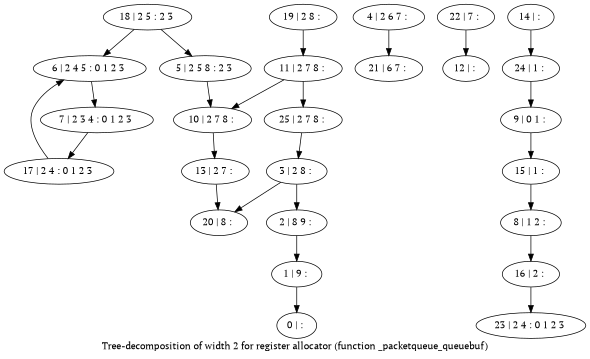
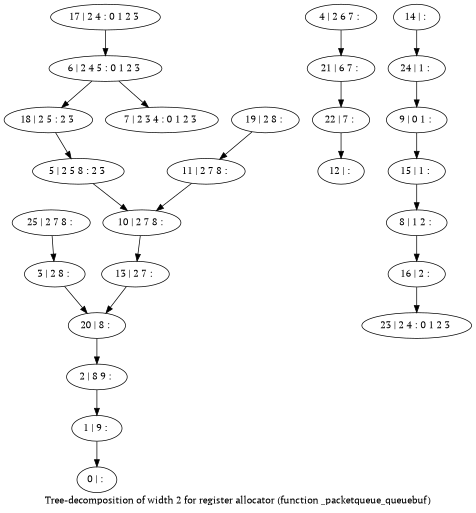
edge "18 | 2 5 : 2 3" -> "6 | 2 4 5 : 0 1 2 3": reversed
edge "11 | 2 7 8 :" -> "25 | 2 7 8 :": removed
edge "21 | 6 7 :" -> "22 | 7 :": added
edge "7 | 2 3 4 : 0 1 2 3" -> "17 | 2 4 : 0 1 2 3": removed
edge "3 | 2 8 :" -> "2 | 8 9 :": now "20 | 8 :" -> "2 | 8 9 :"
